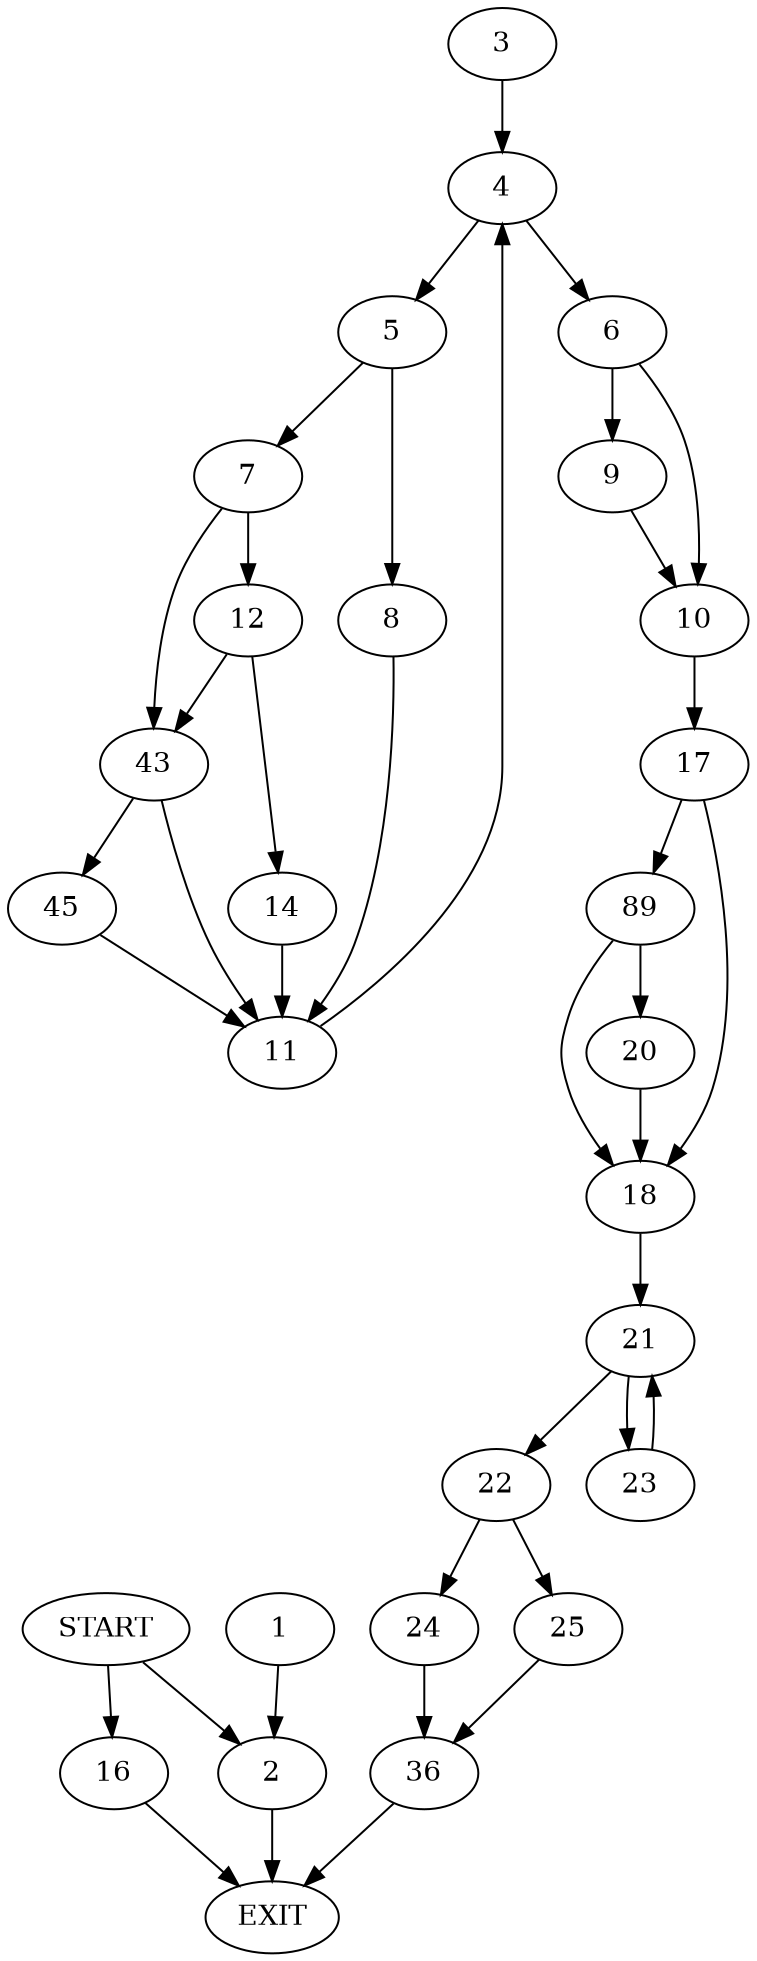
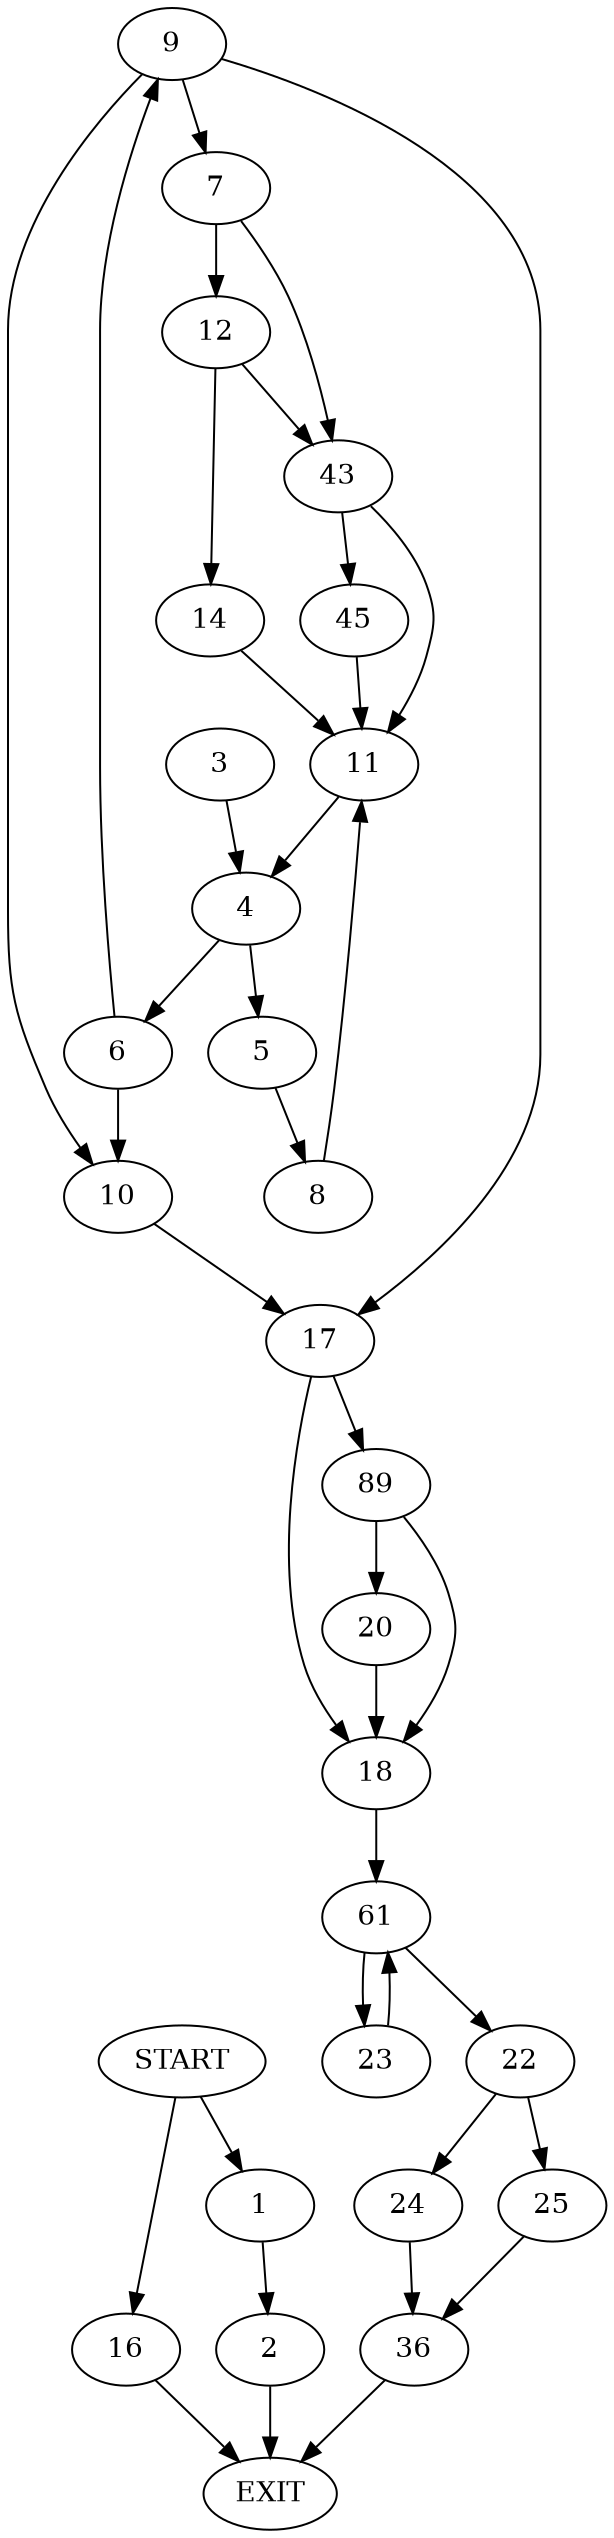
edge "5" -> "7": now "9" -> "7"
edge "9" -> "17": added
node "21": label "21" -> "61"
edge "START" -> "2": now "START" -> "1"
